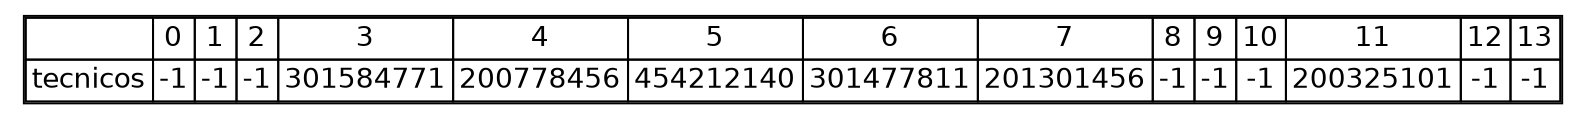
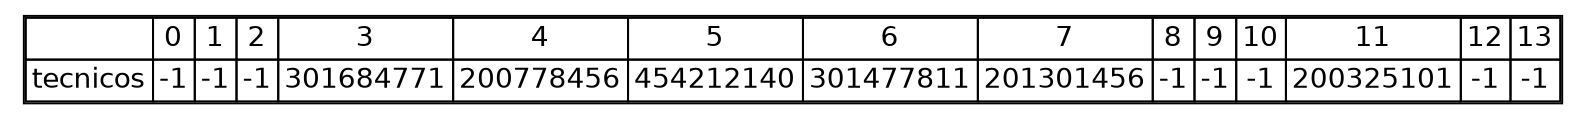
node "0": text "301584771" -> "301684771"
